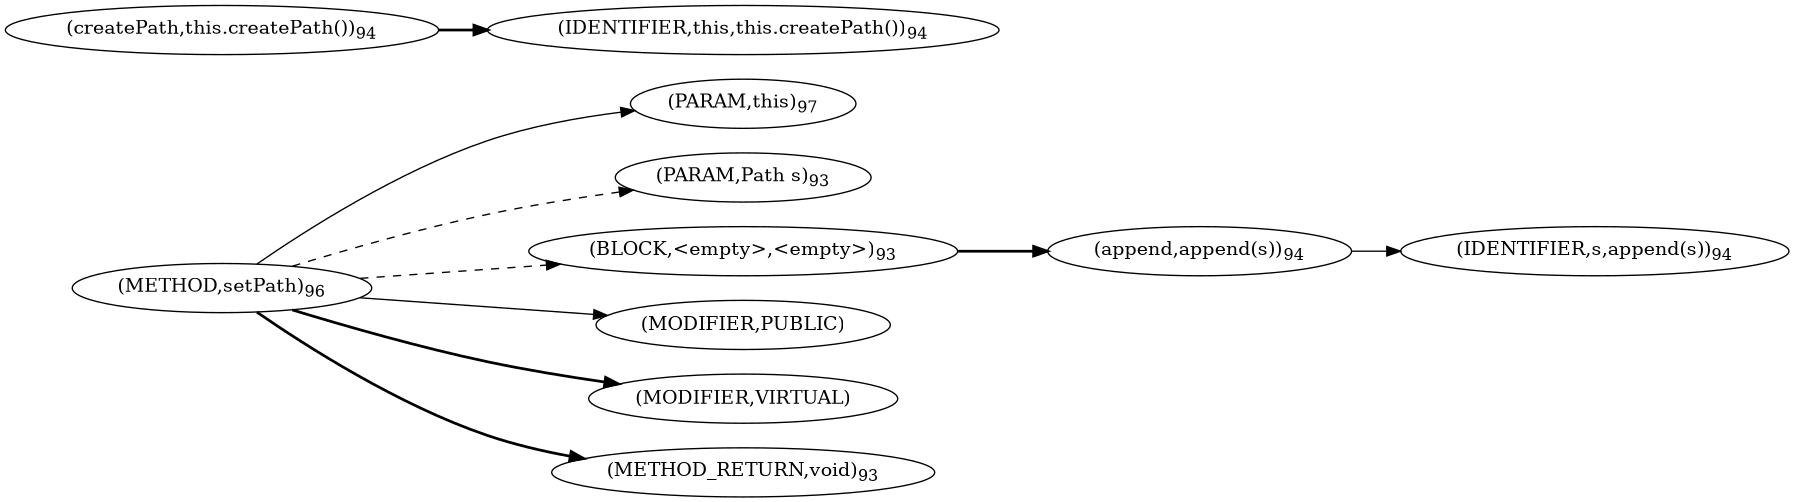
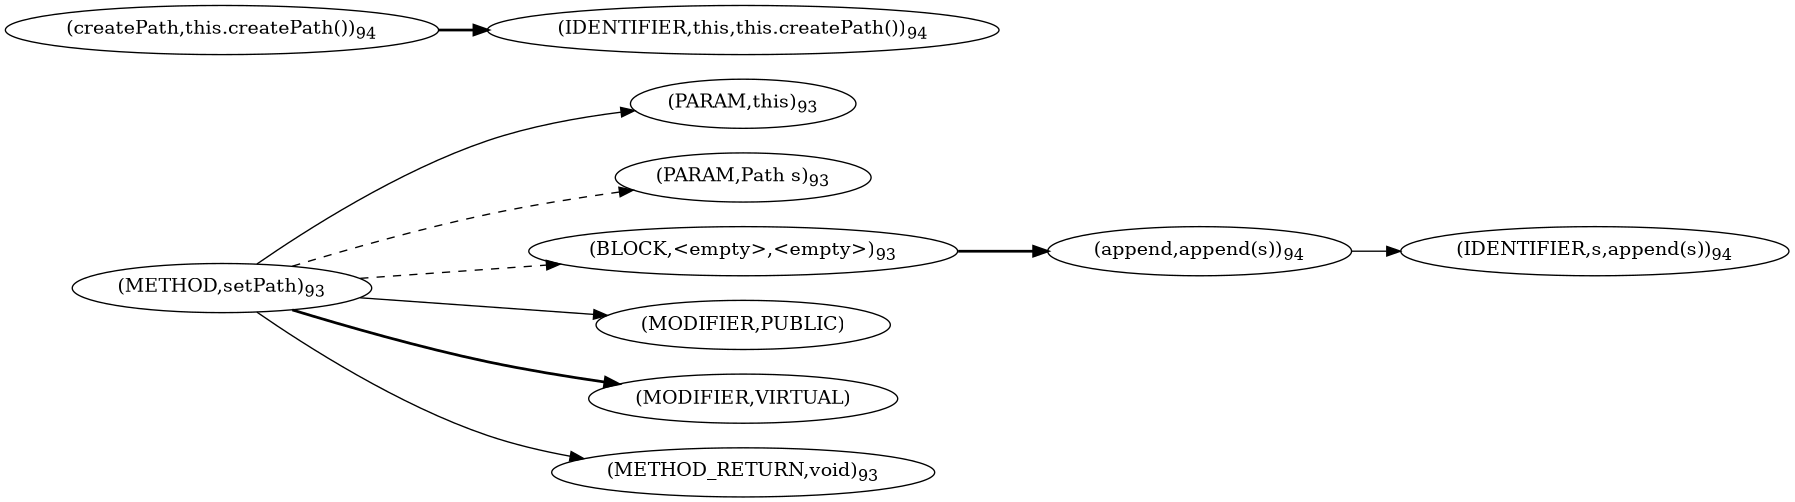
node "(PARAM,this)": text "97" -> "93"
node "(METHOD,setPath)": text "96" -> "93"
edge "(METHOD,setPath)" -> "(METHOD_RETURN,void)": style bold -> solid
